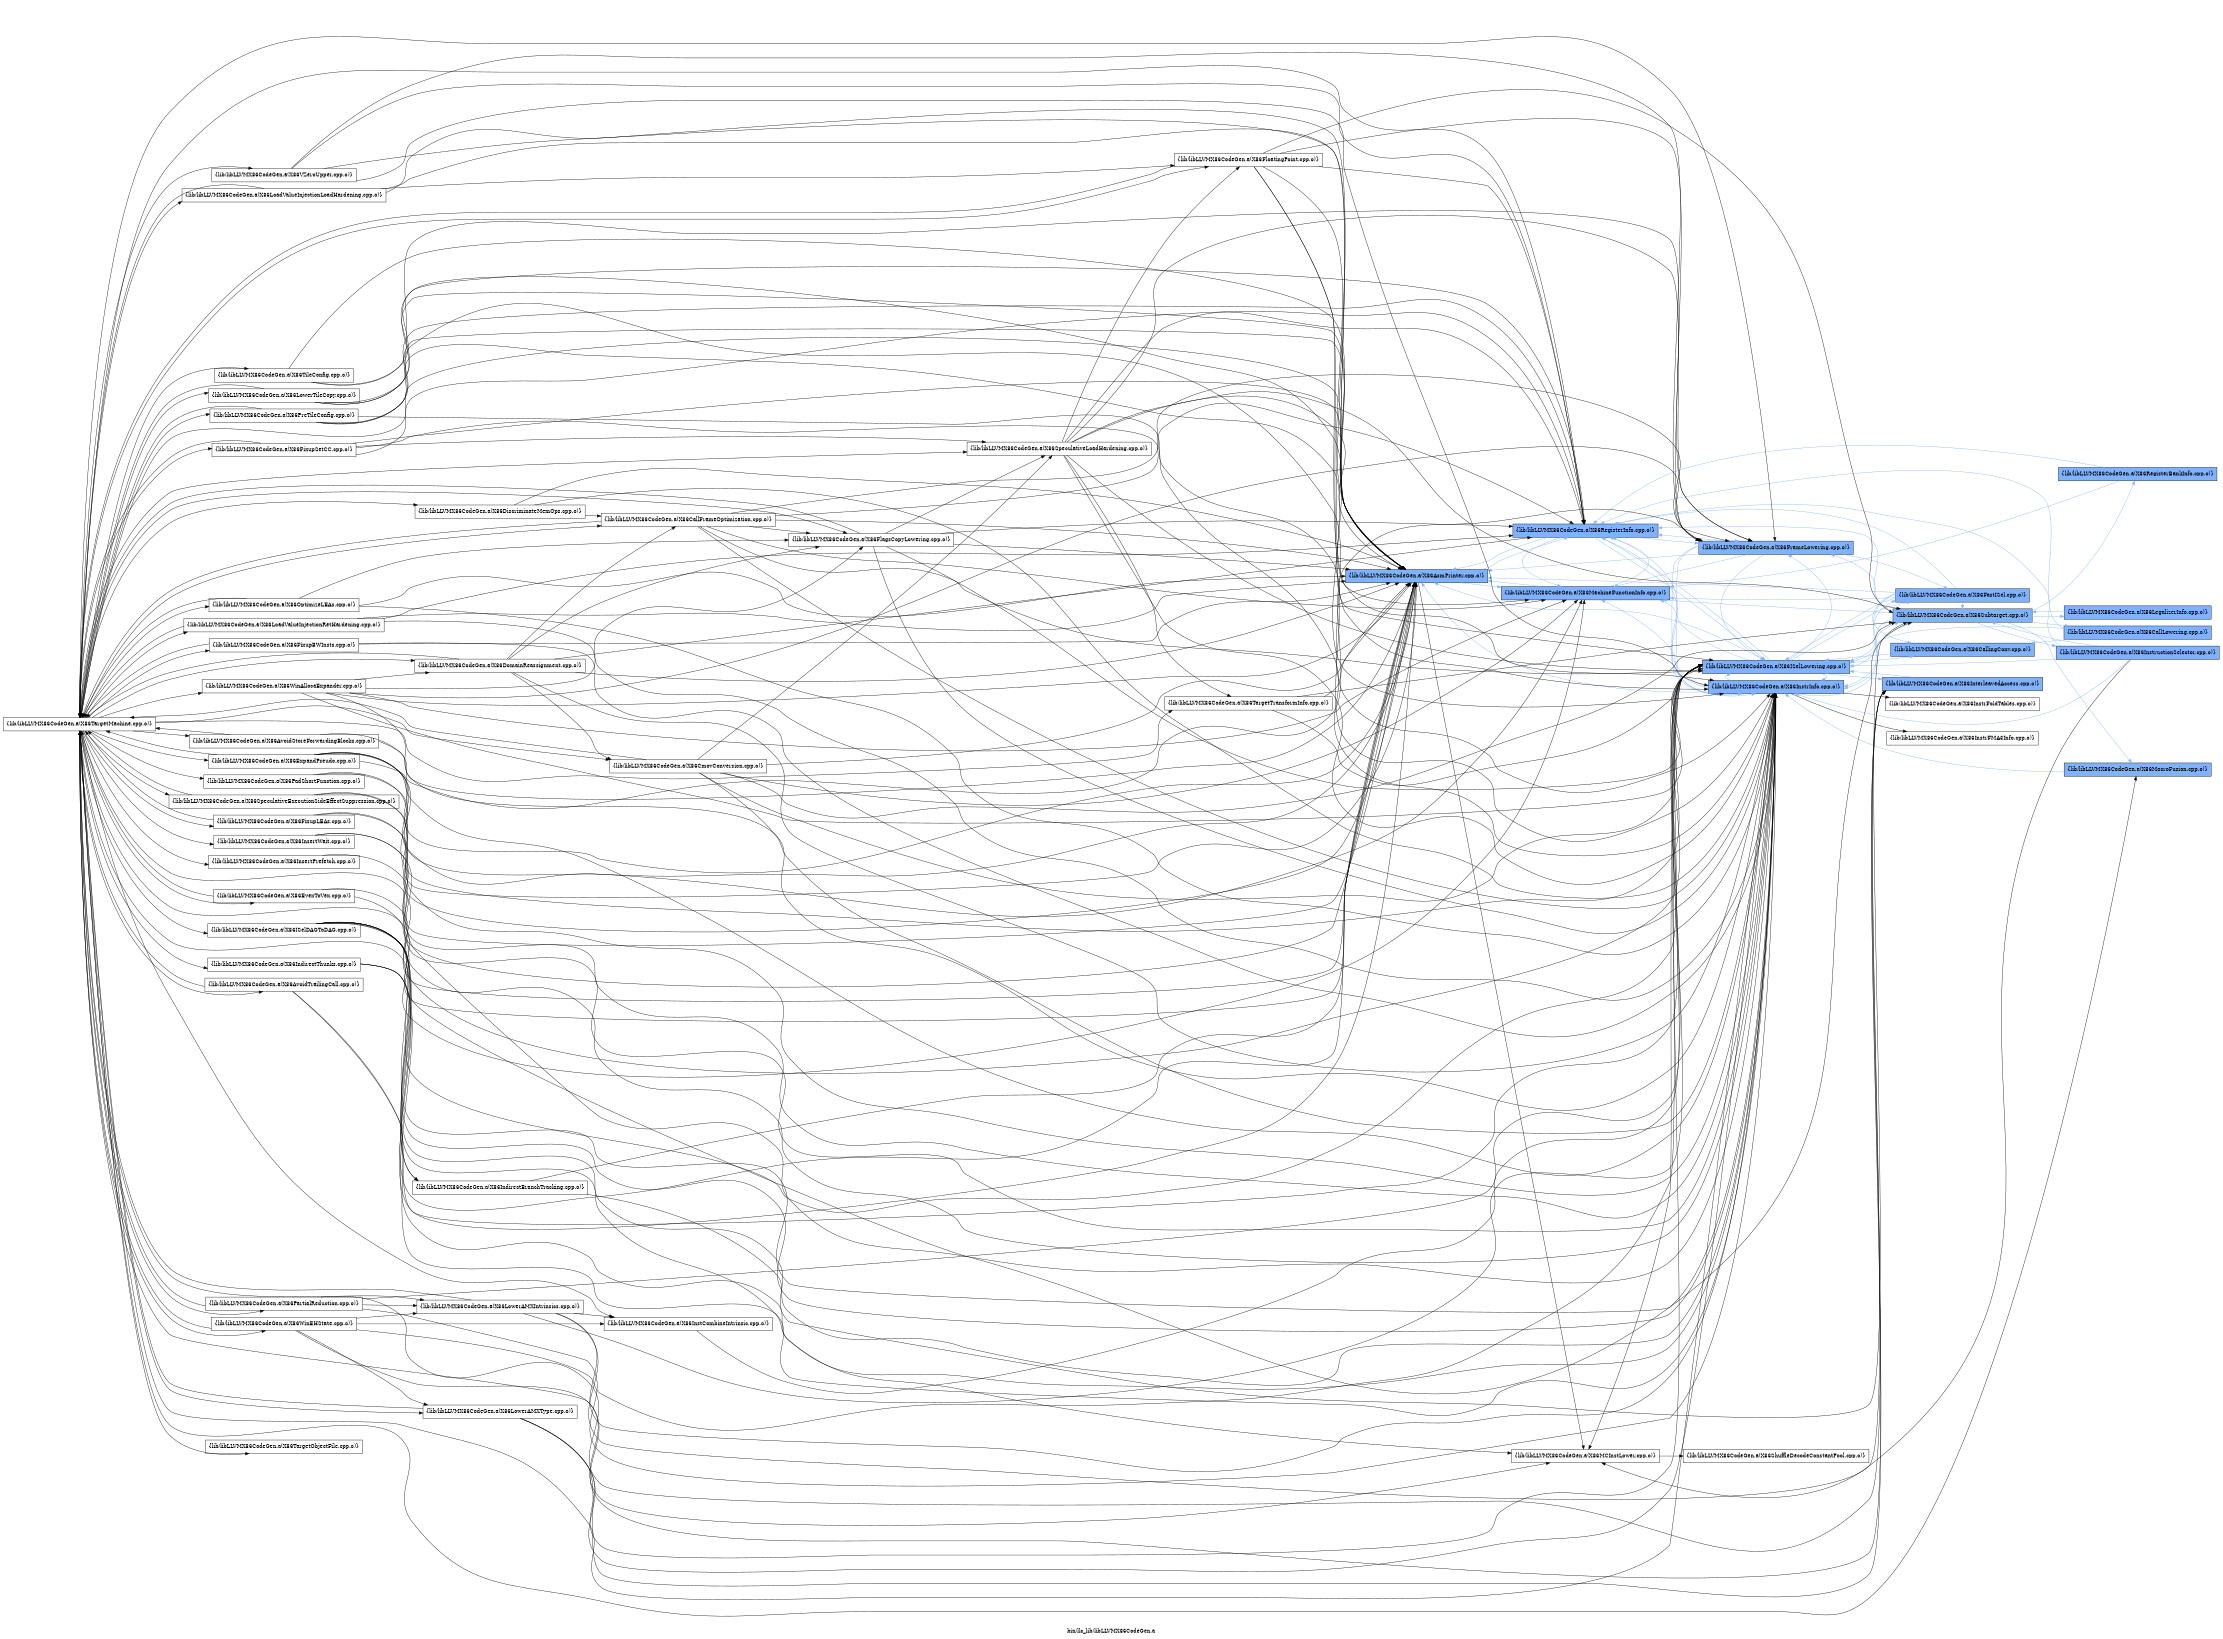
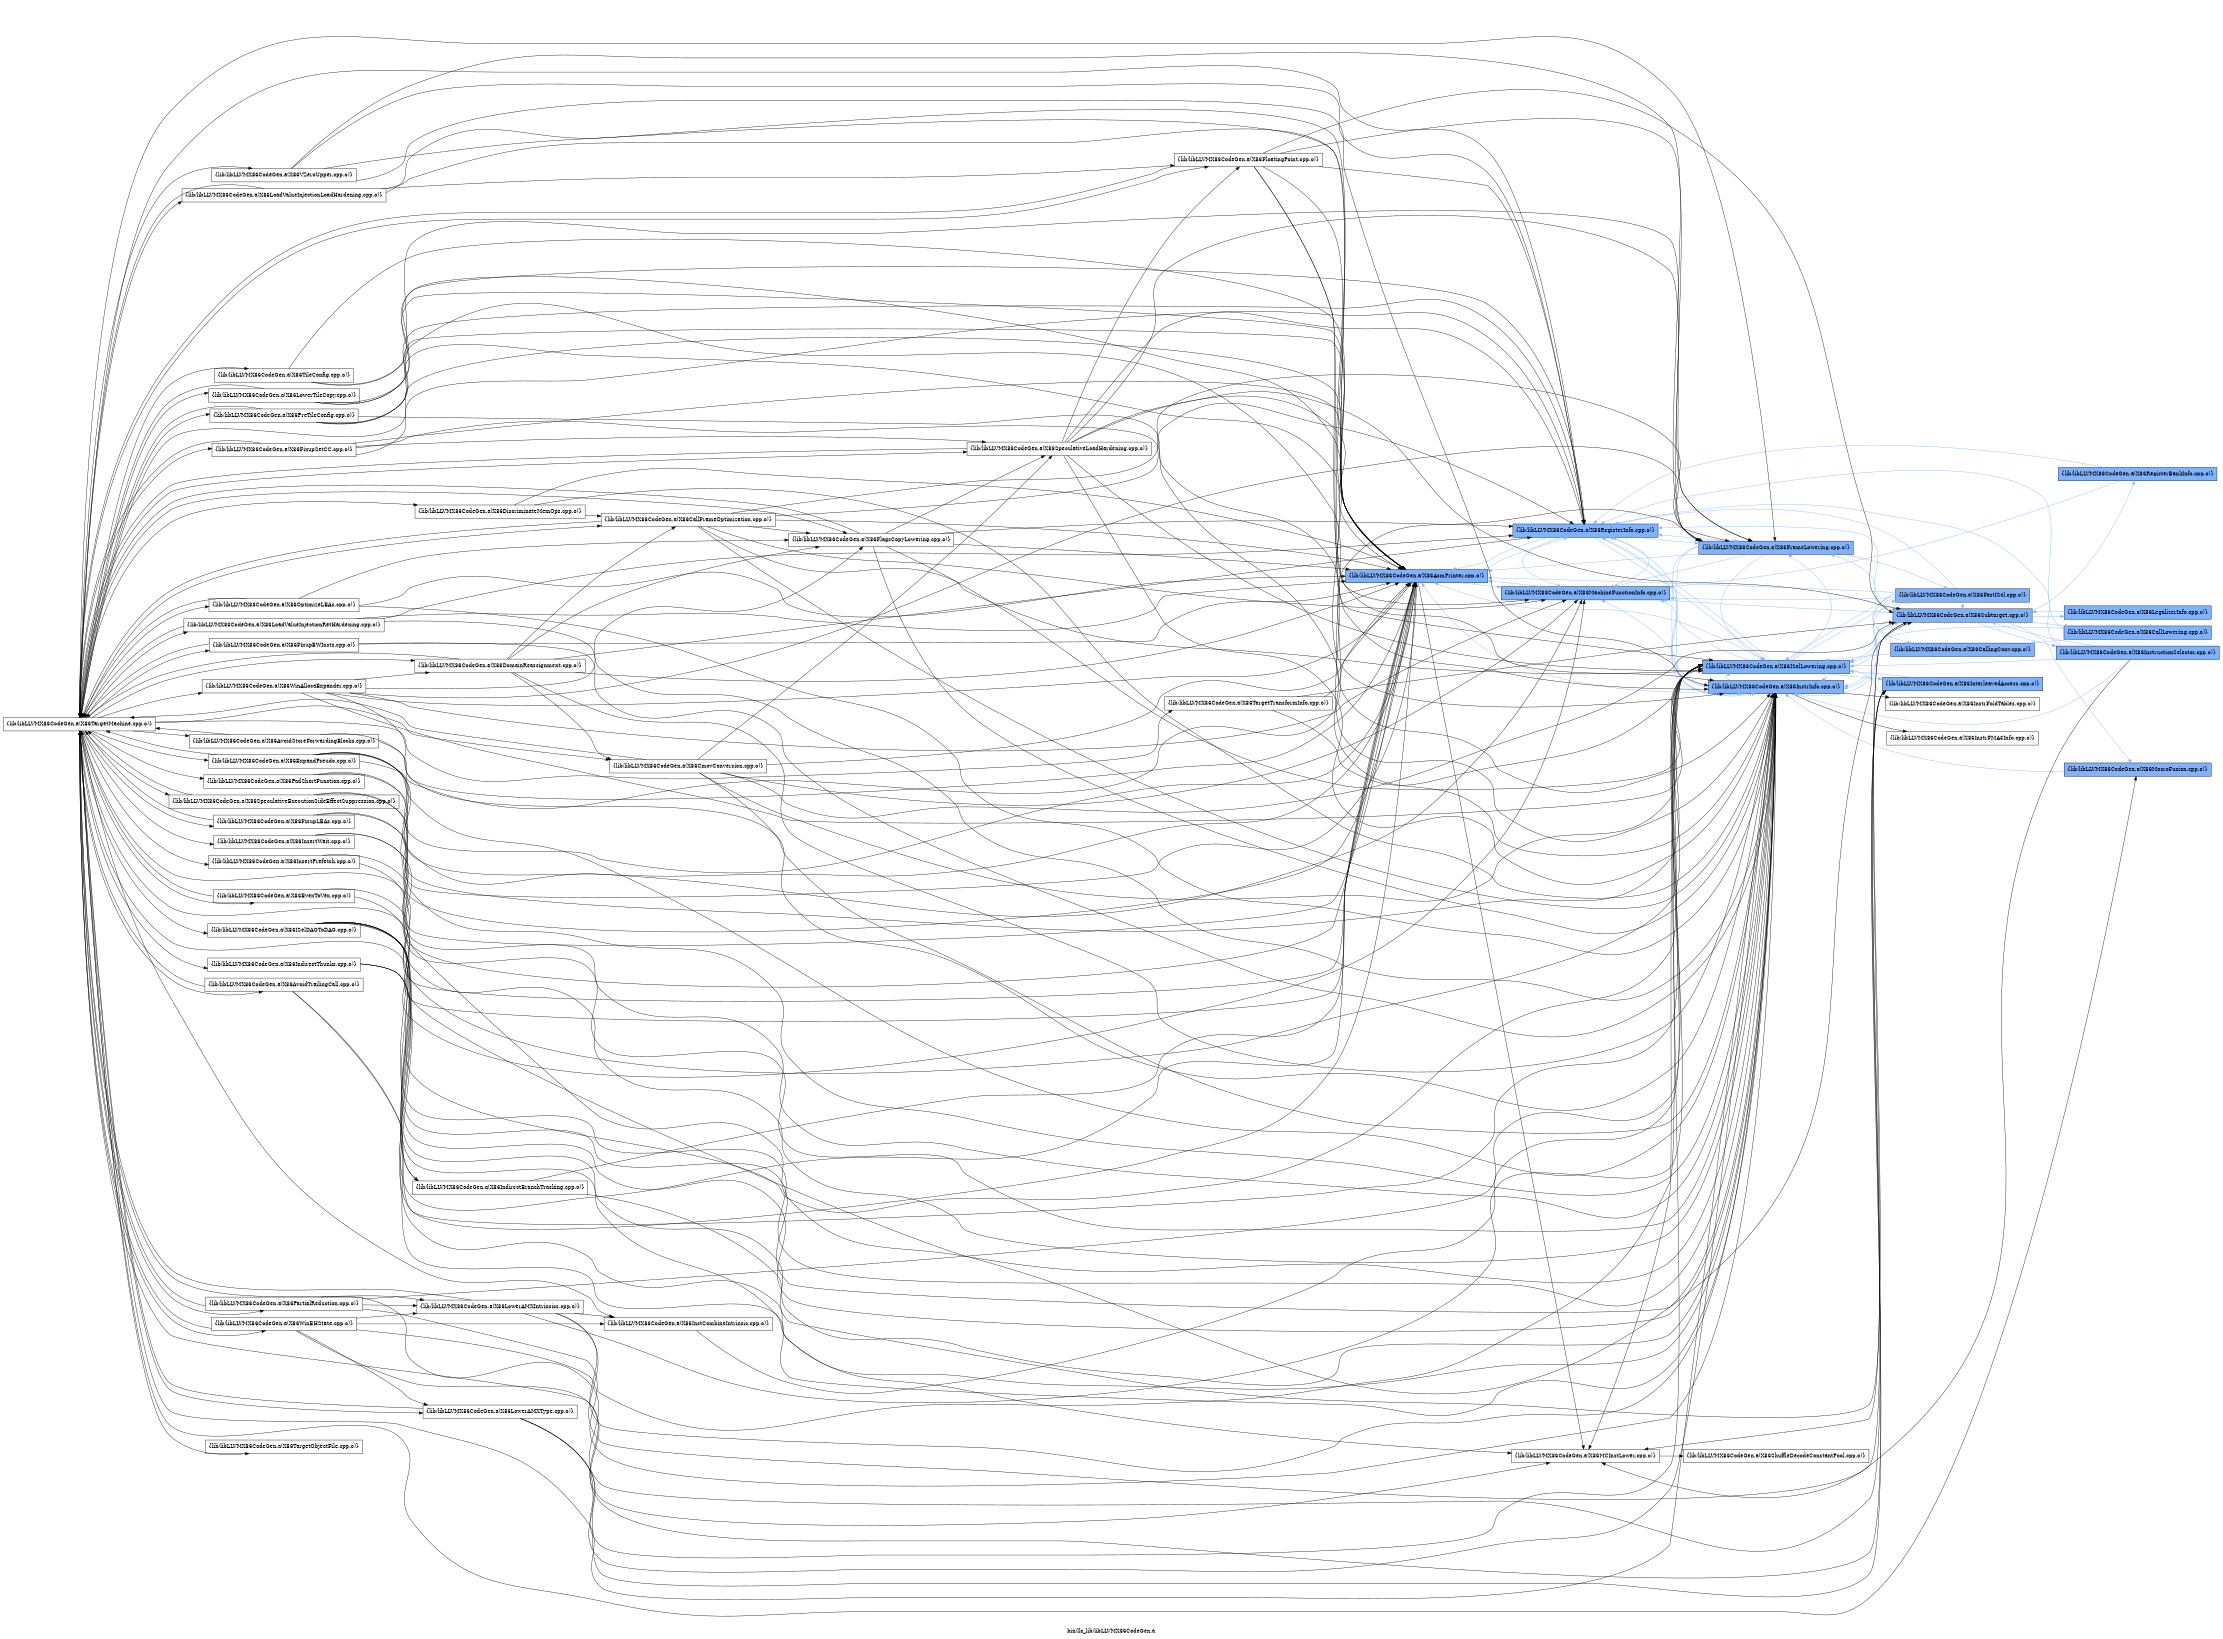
edge "{lib/libLLVMX86CodeGen.a(X86SpeculativeLoadHardening.cpp.o)}" -> "{lib/libLLVMX86CodeGen.a(X86TargetTransformInfo.cpp.o)}": now "{lib/libLLVMX86CodeGen.a(X86SpeculativeLoadHardening.cpp.o)}" -> "{lib/libLLVMX86CodeGen.a(X86TargetMachine.cpp.o)}"
edge "{lib/libLLVMX86CodeGen.a(X86ISelLowering.cpp.o)}" -> "{lib/libLLVMX86CodeGen.a(X86CallingConv.cpp.o)}": now "{lib/libLLVMX86CodeGen.a(X86ISelLowering.cpp.o)}" -> "{lib/libLLVMX86CodeGen.a(X86InstrFoldTables.cpp.o)}"
edge "{lib/libLLVMX86CodeGen.a(X86InsertPrefetch.cpp.o)}" -> "{lib/libLLVMX86CodeGen.a(X86InstrInfo.cpp.o)}": added
edge "{lib/libLLVMX86CodeGen.a(X86Subtarget.cpp.o)}" -> "{lib/libLLVMX86CodeGen.a(X86MCInstLower.cpp.o)}": added
